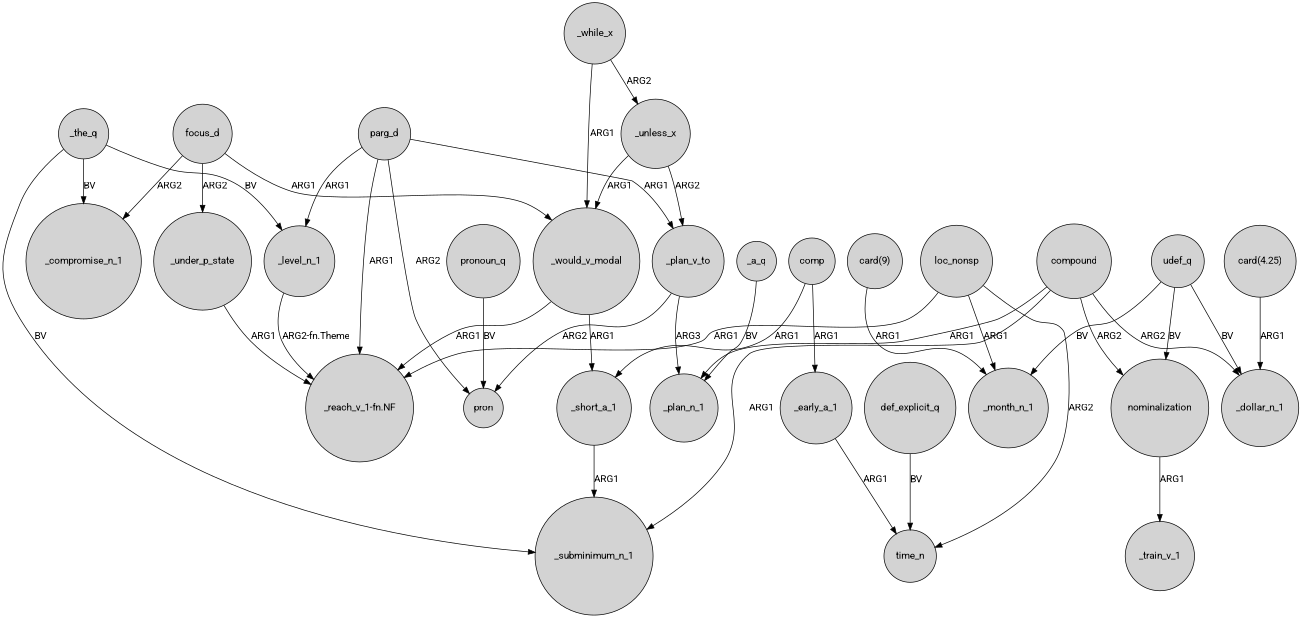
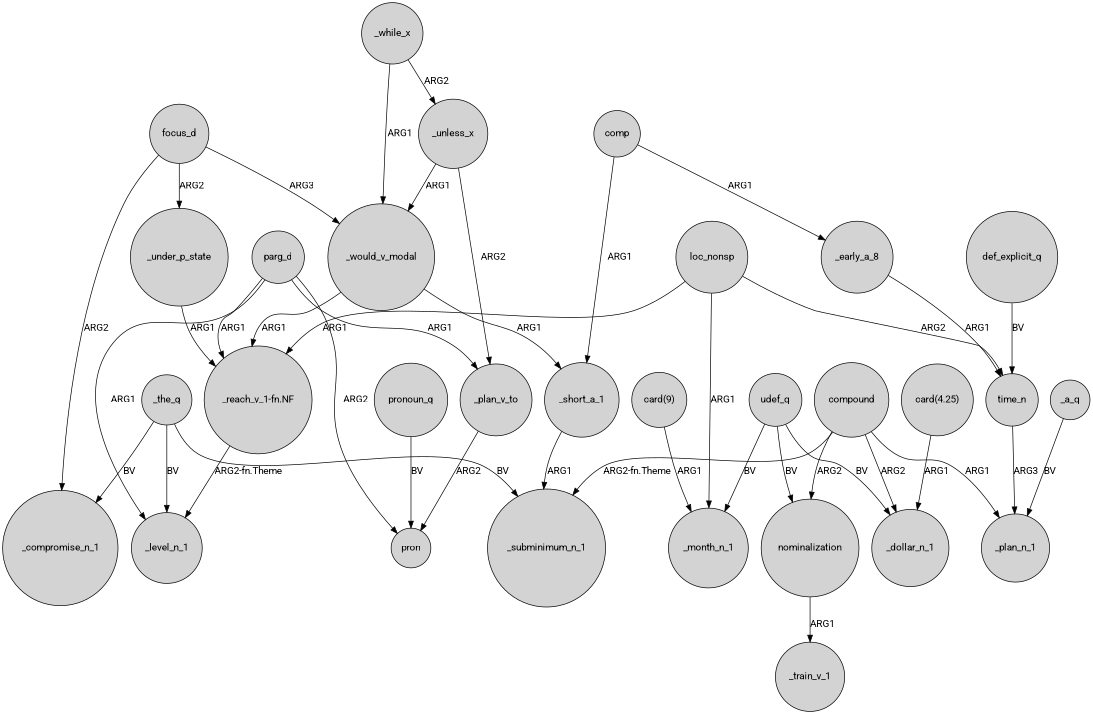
edge "focus_d" -> "_would_v_modal": label "ARG1" -> "ARG3"
edge "_plan_v_to" -> "_plan_n_1": now "time_n" -> "_plan_n_1"
edge "_level_n_1" -> "_reach_v_1-fn.NF": reversed
edge "compound" -> "_subminimum_n_1": label "ARG1" -> "ARG2-fn.Theme"
node "_early_a_1": label "_early_a_1" -> "_early_a_8"
